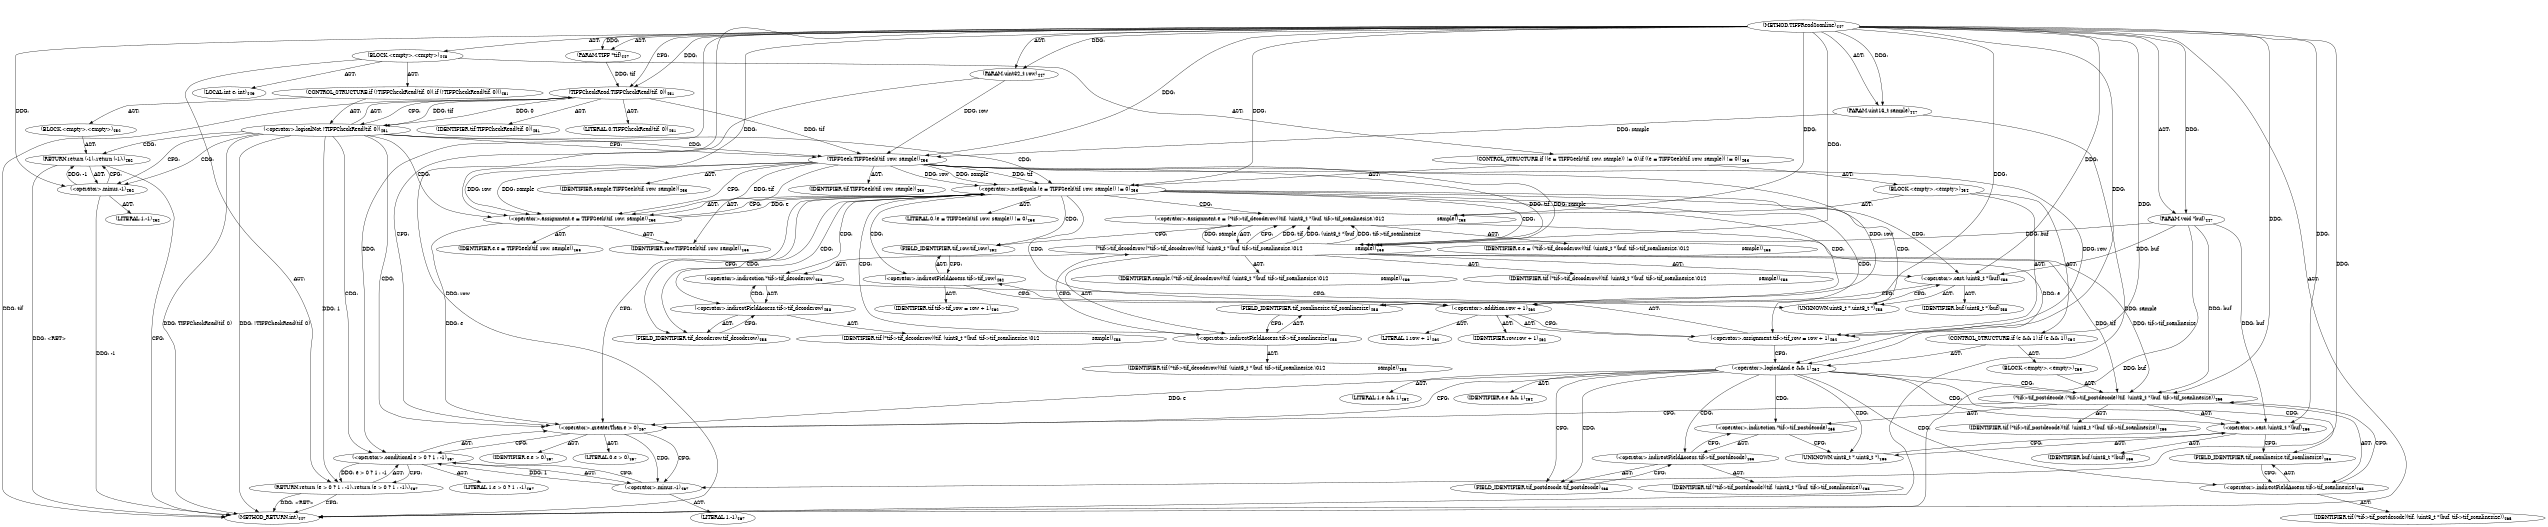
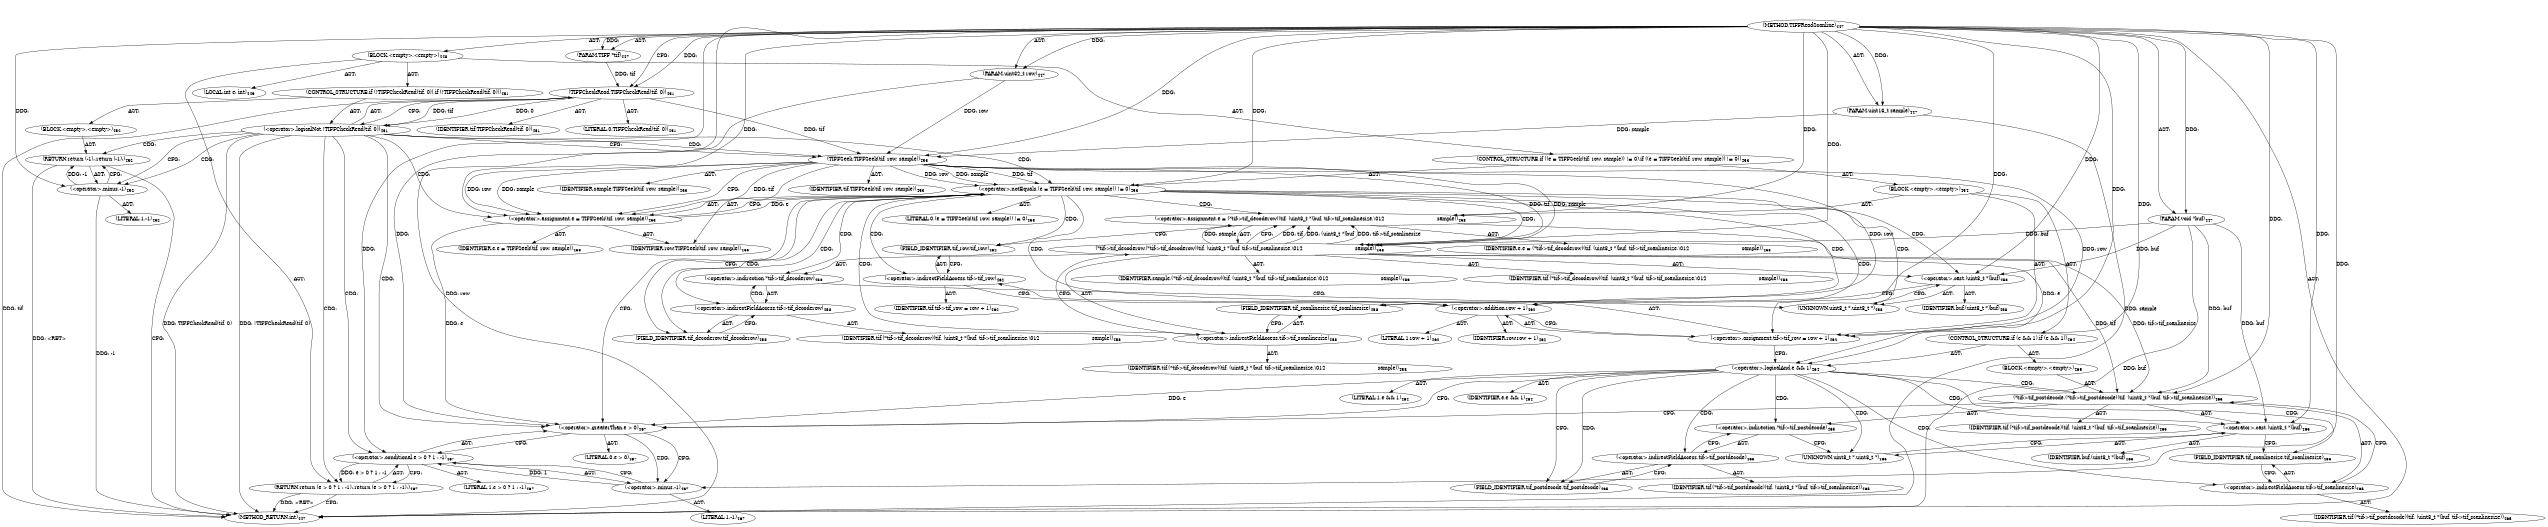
edge "(METHOD,TIFFReadScanline)" -> "(<operator>.greaterThan,e > 0)": label "CFG: " -> "DDG: "
edge "(<operator>.logicalNot,!TIFFCheckRead(tif, 0))" -> "(RETURN,return (e > 0 ? 1 : -1);,return (e > 0 ? 1 : -1);)": label "DDG: 1" -> "CDG: "
node "(IDENTIFIER,e,e > 0)": removed
